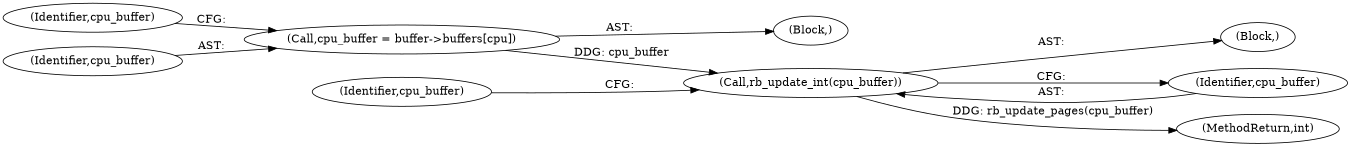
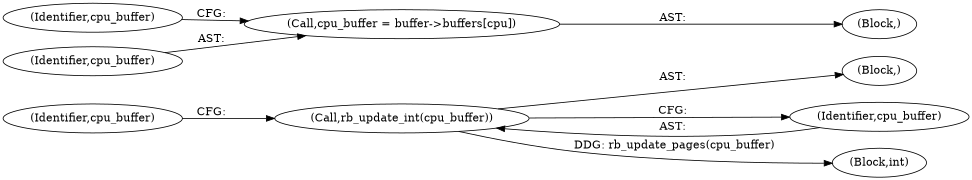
edge "(Call,cpu_buffer = buffer->buffers[cpu])" -> "(Call,rb_update_int(cpu_buffer))": removed, label "DDG: cpu_buffer"
node "(MethodReturn,int)": label "(MethodReturn,int)" -> "(Block,int)"
